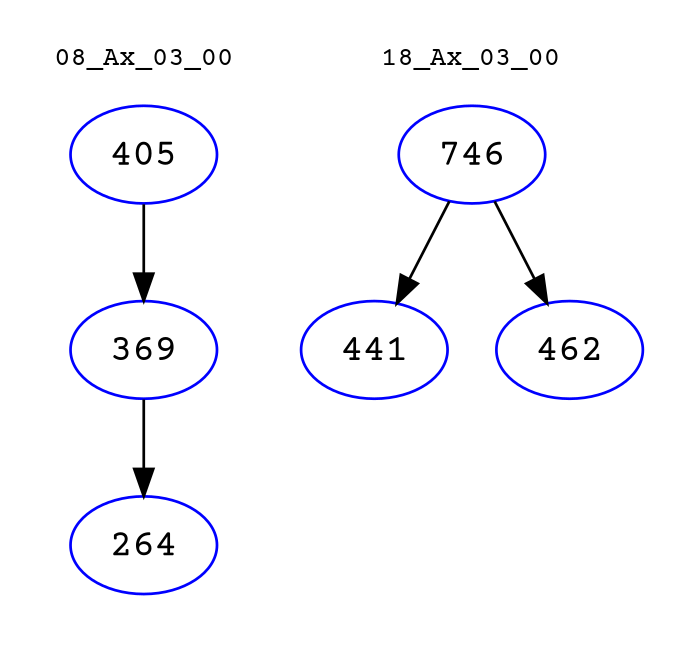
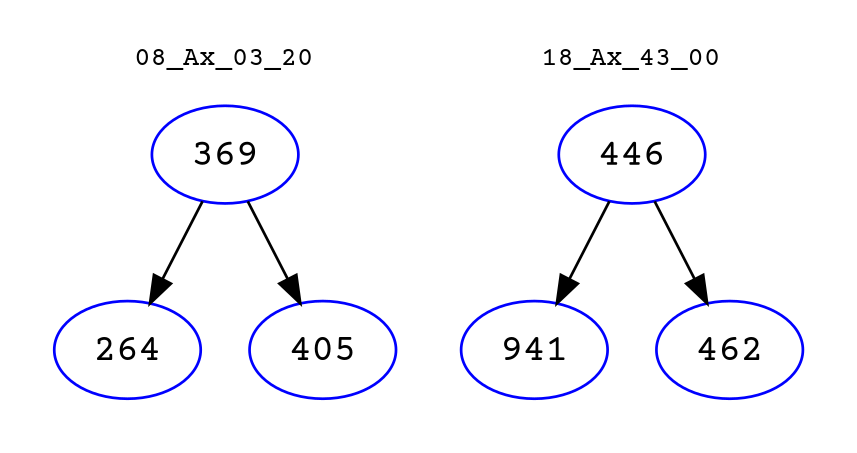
cluster "08_Ax_03_00": label "08_Ax_03_00" -> "08_Ax_03_20"
cluster "18_Ax_03_00": label "18_Ax_03_00" -> "18_Ax_43_00"
node "746": label "746" -> "446"
edge "405" -> "369": reversed
node "441": label "441" -> "941"
